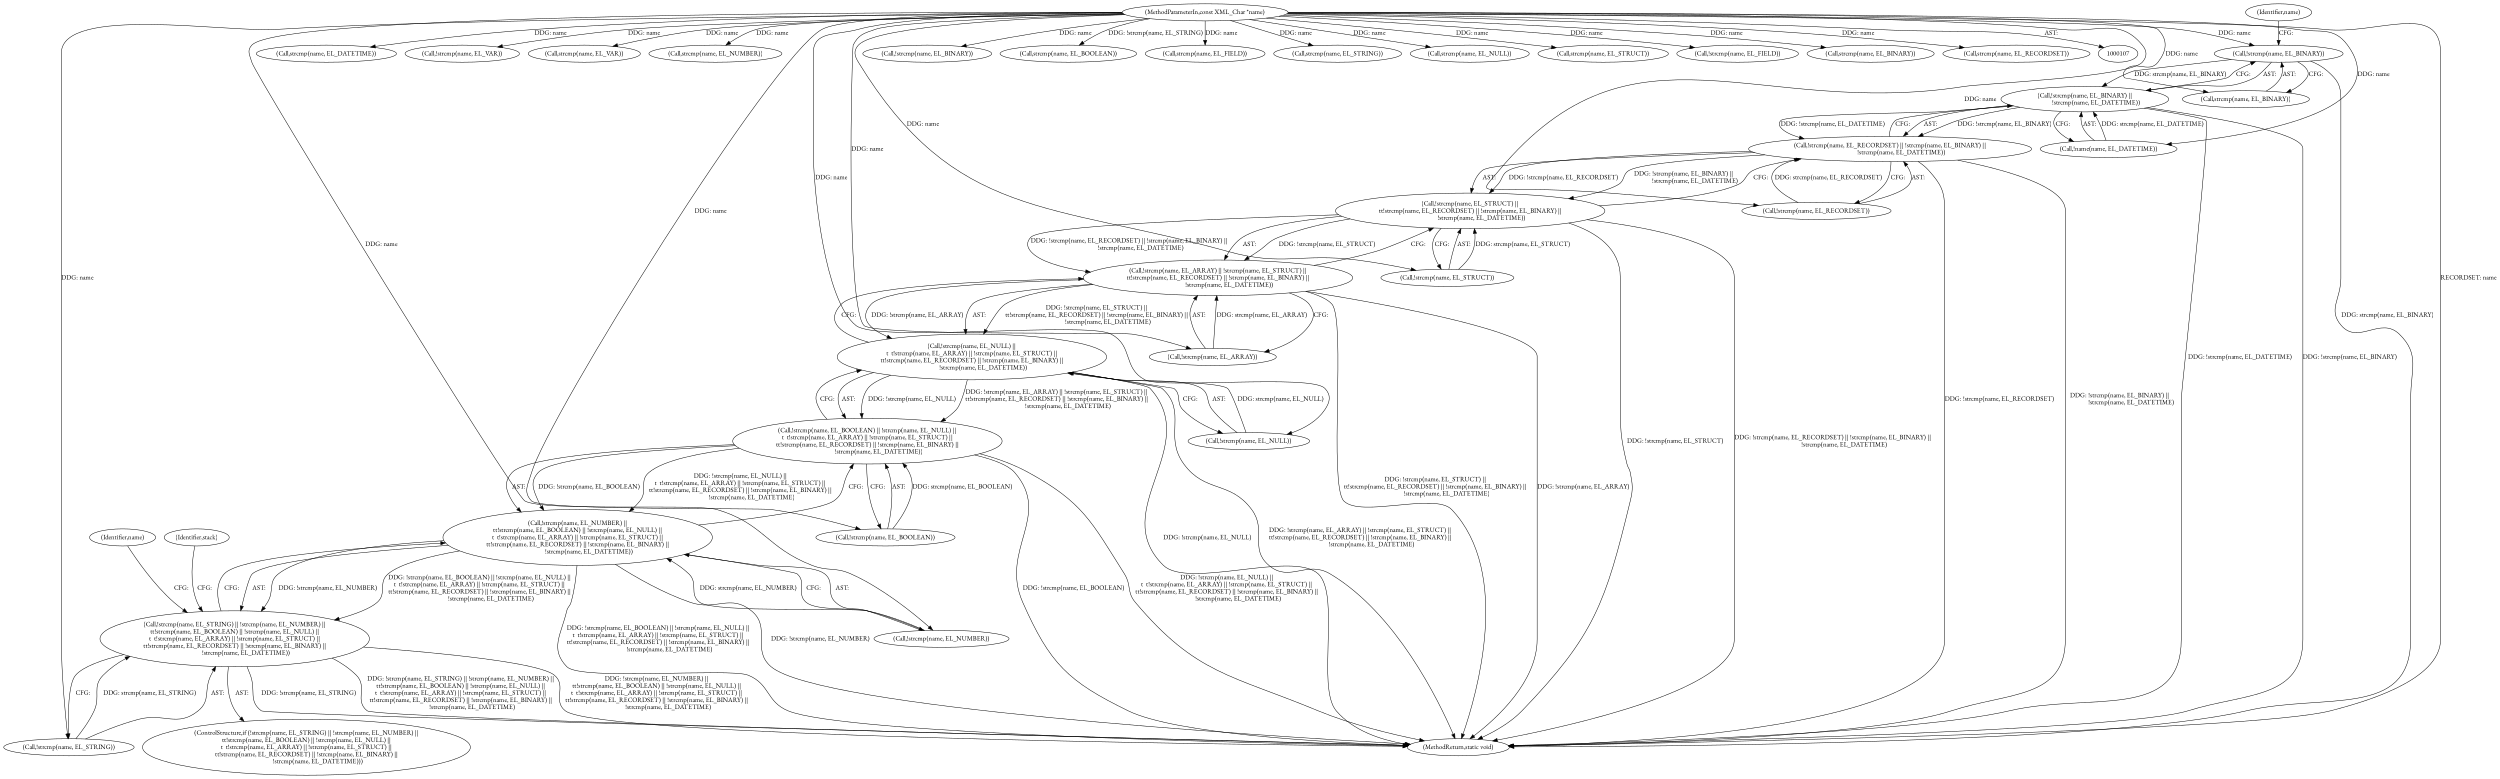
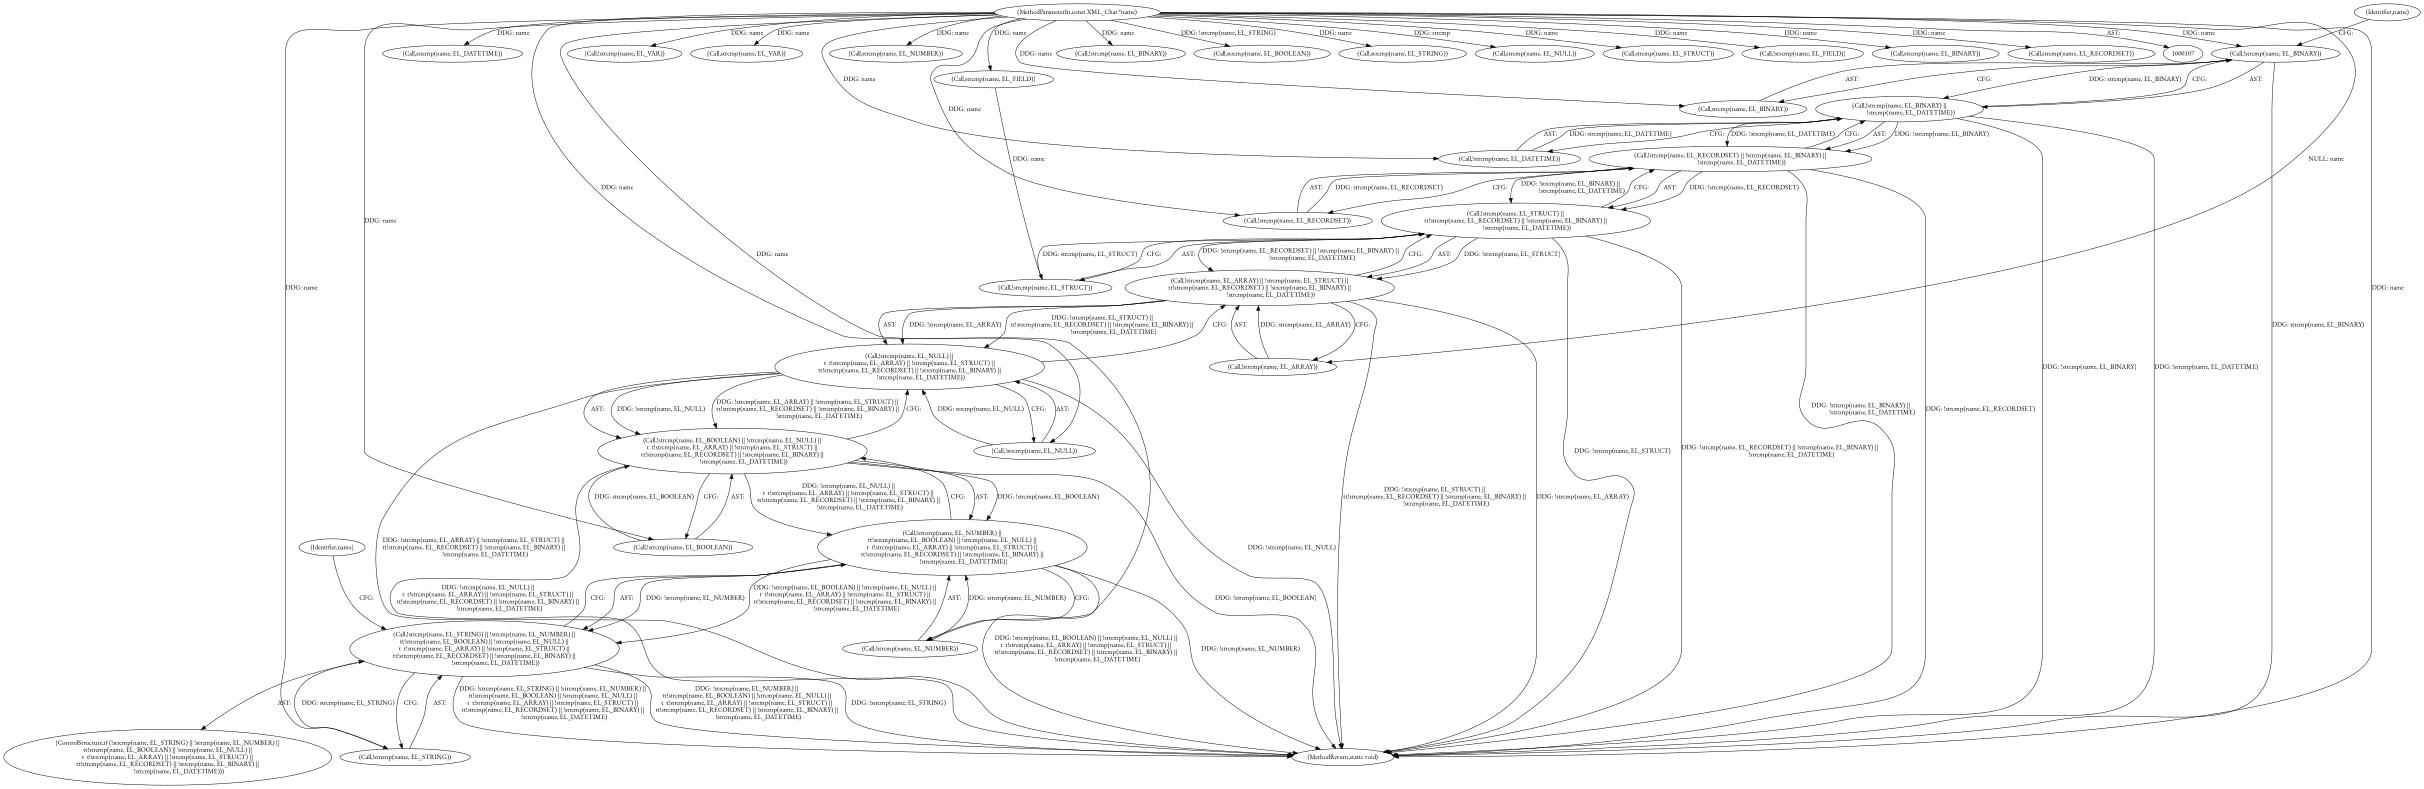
edge "(MethodParameterIn,const XML_Char *name)" -> "(Call,strcmp(name, EL_NULL))": label "DDG: name" -> "DDG: strcmp"
edge "(MethodParameterIn,const XML_Char *name)" -> "(Call,!strcmp(name, EL_ARRAY))": label "DDG: name" -> "NULL: name"
node "(Call,!name(name, EL_DATETIME))": label "(Call,!name(name, EL_DATETIME))" -> "(Call,!strcmp(name, EL_DATETIME))"
edge "(MethodParameterIn,const XML_Char *name)" -> "(Call,!strcmp(name, EL_STRUCT))": now "(Call,strcmp(name, EL_FIELD))" -> "(Call,!strcmp(name, EL_STRUCT))"
edge "(MethodParameterIn,const XML_Char *name)" -> "(MethodReturn,static void)": label "RECORDSET: name" -> "DDG: name"
node "(Identifier,stack)": removed
